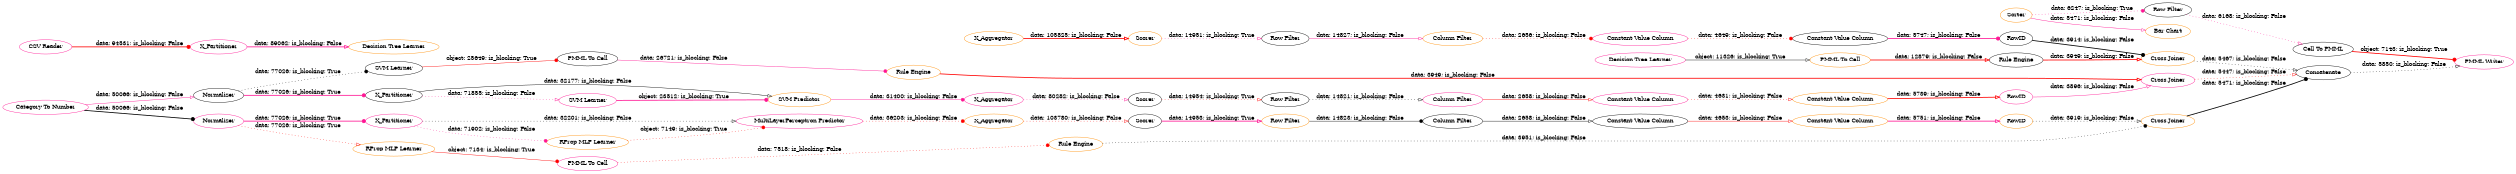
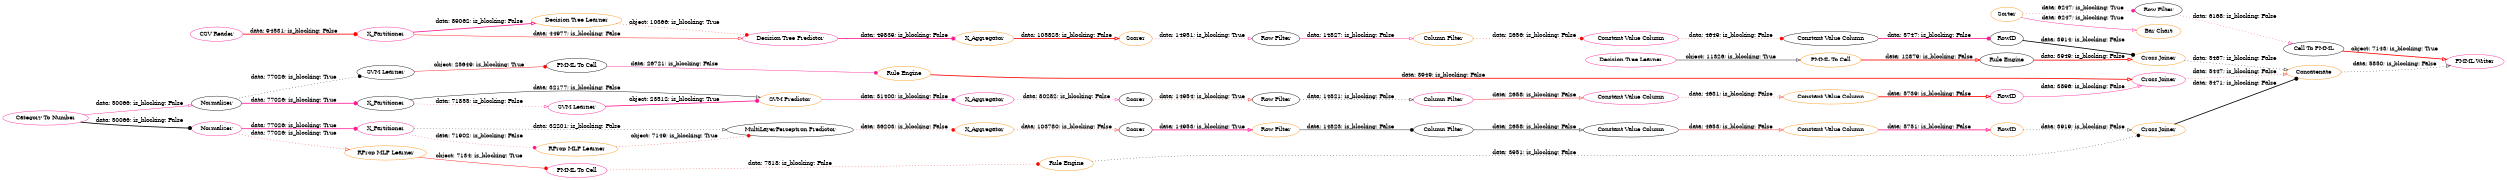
edge "Sorter" -> "Bar Chart": label "data: 5471; is_blocking: False" -> "data: 6247; is_blocking: True"
node "Decision Tree Predictor": added
edge "Cell To PMML" -> "PMML Writer": arrowhead dot -> onormal
node "Concatenate": color black -> darkorange
node "MultiLayerPerceptron Predictor": color deeppink -> black
